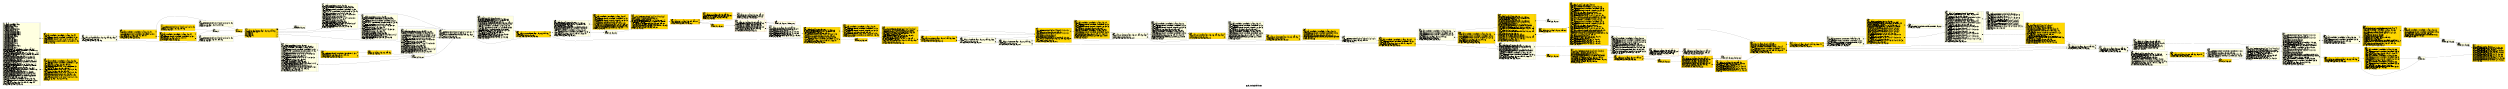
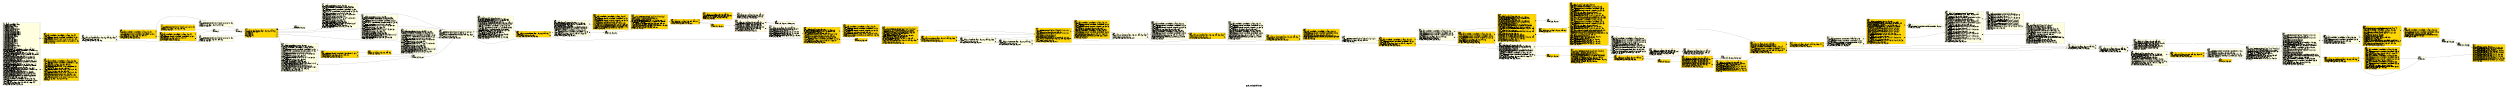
node "%74:": fillcolor gold -> lightyellow
node "%462:": fillcolor gold -> lightyellow
